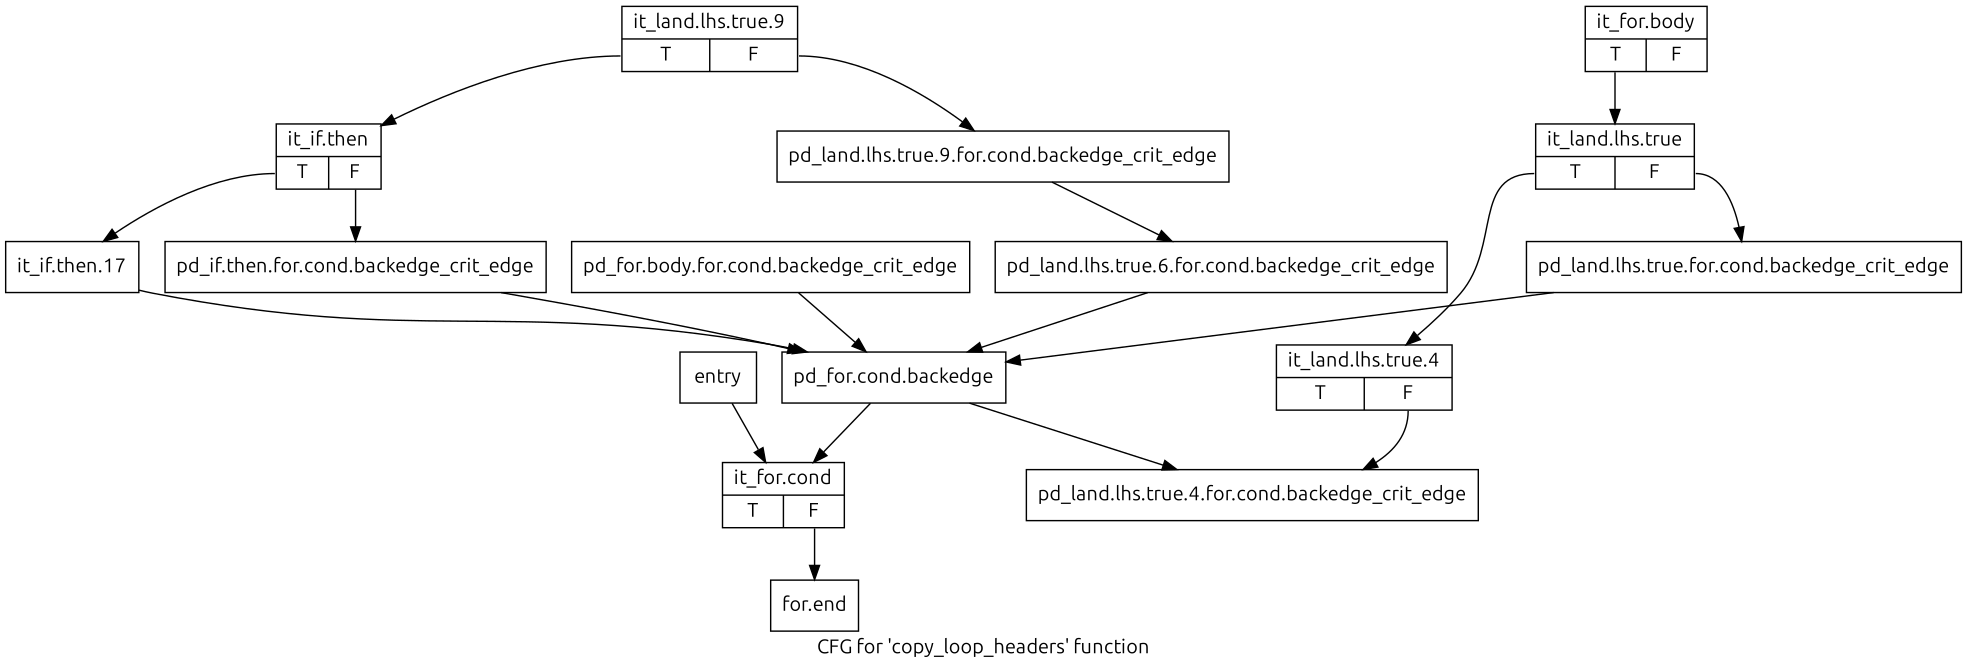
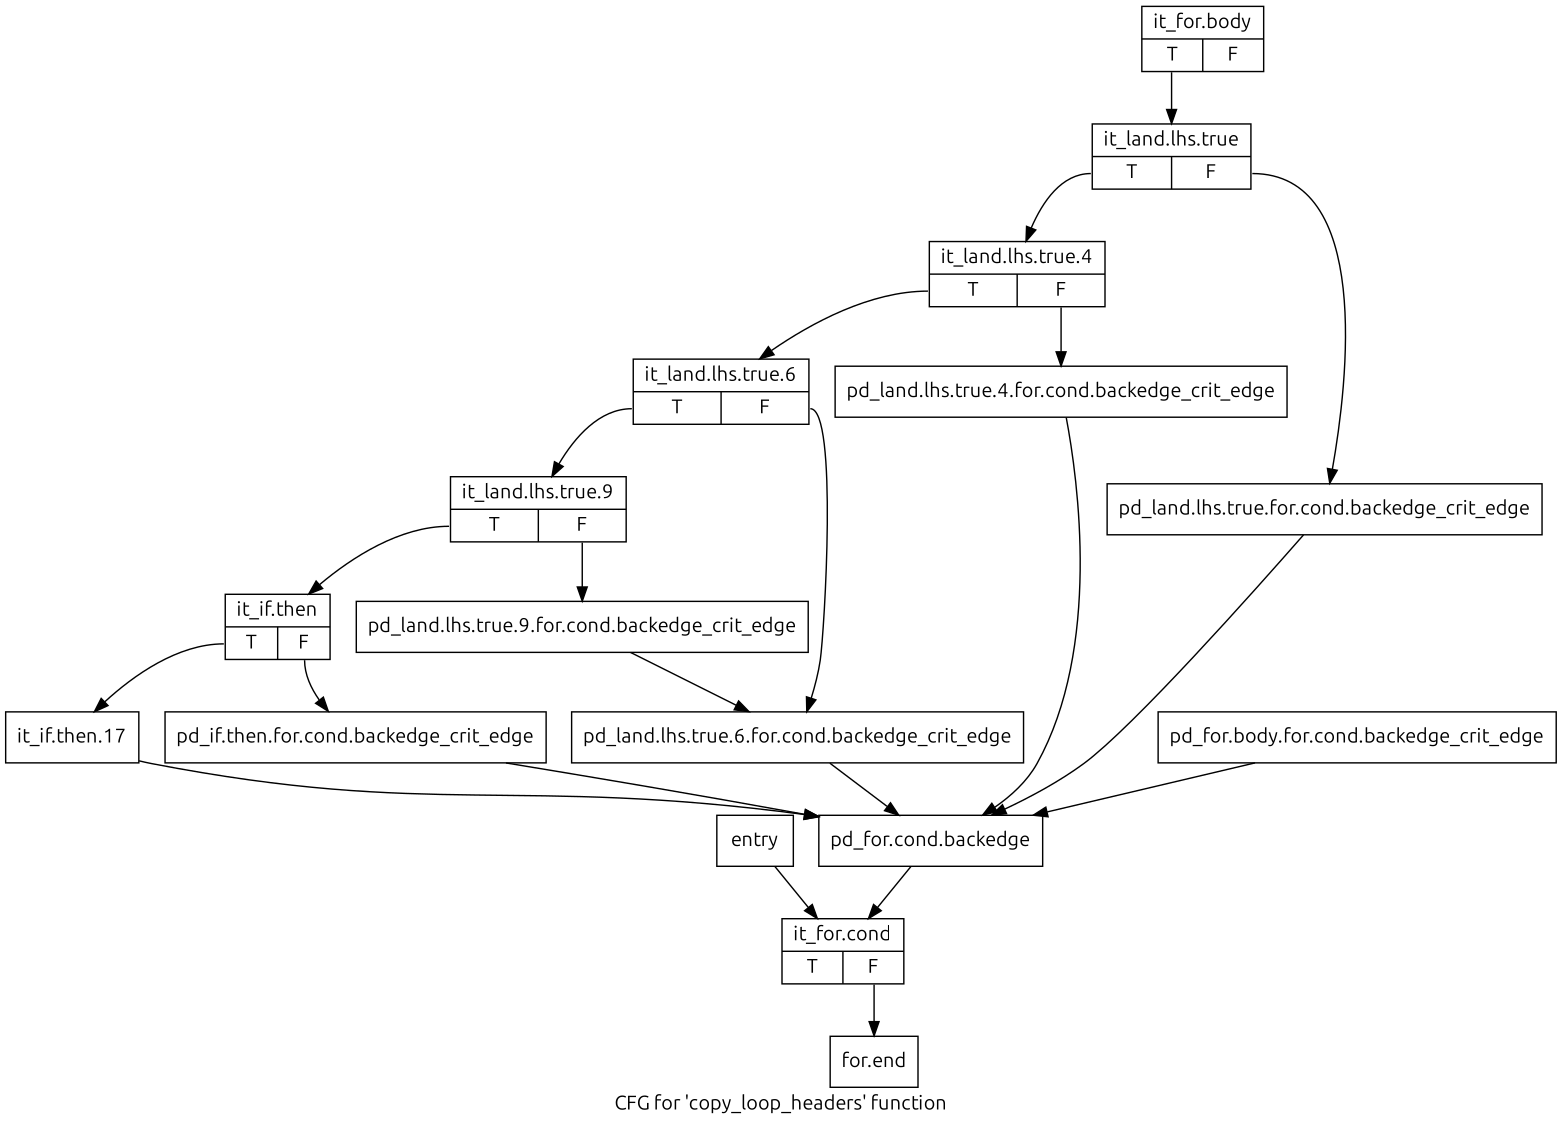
node "it_land.lhs.true.6": added
edge "pd_for.cond.backedge" -> "pd_land.lhs.true.4.for.cond.backedge_crit_edge": reversed
